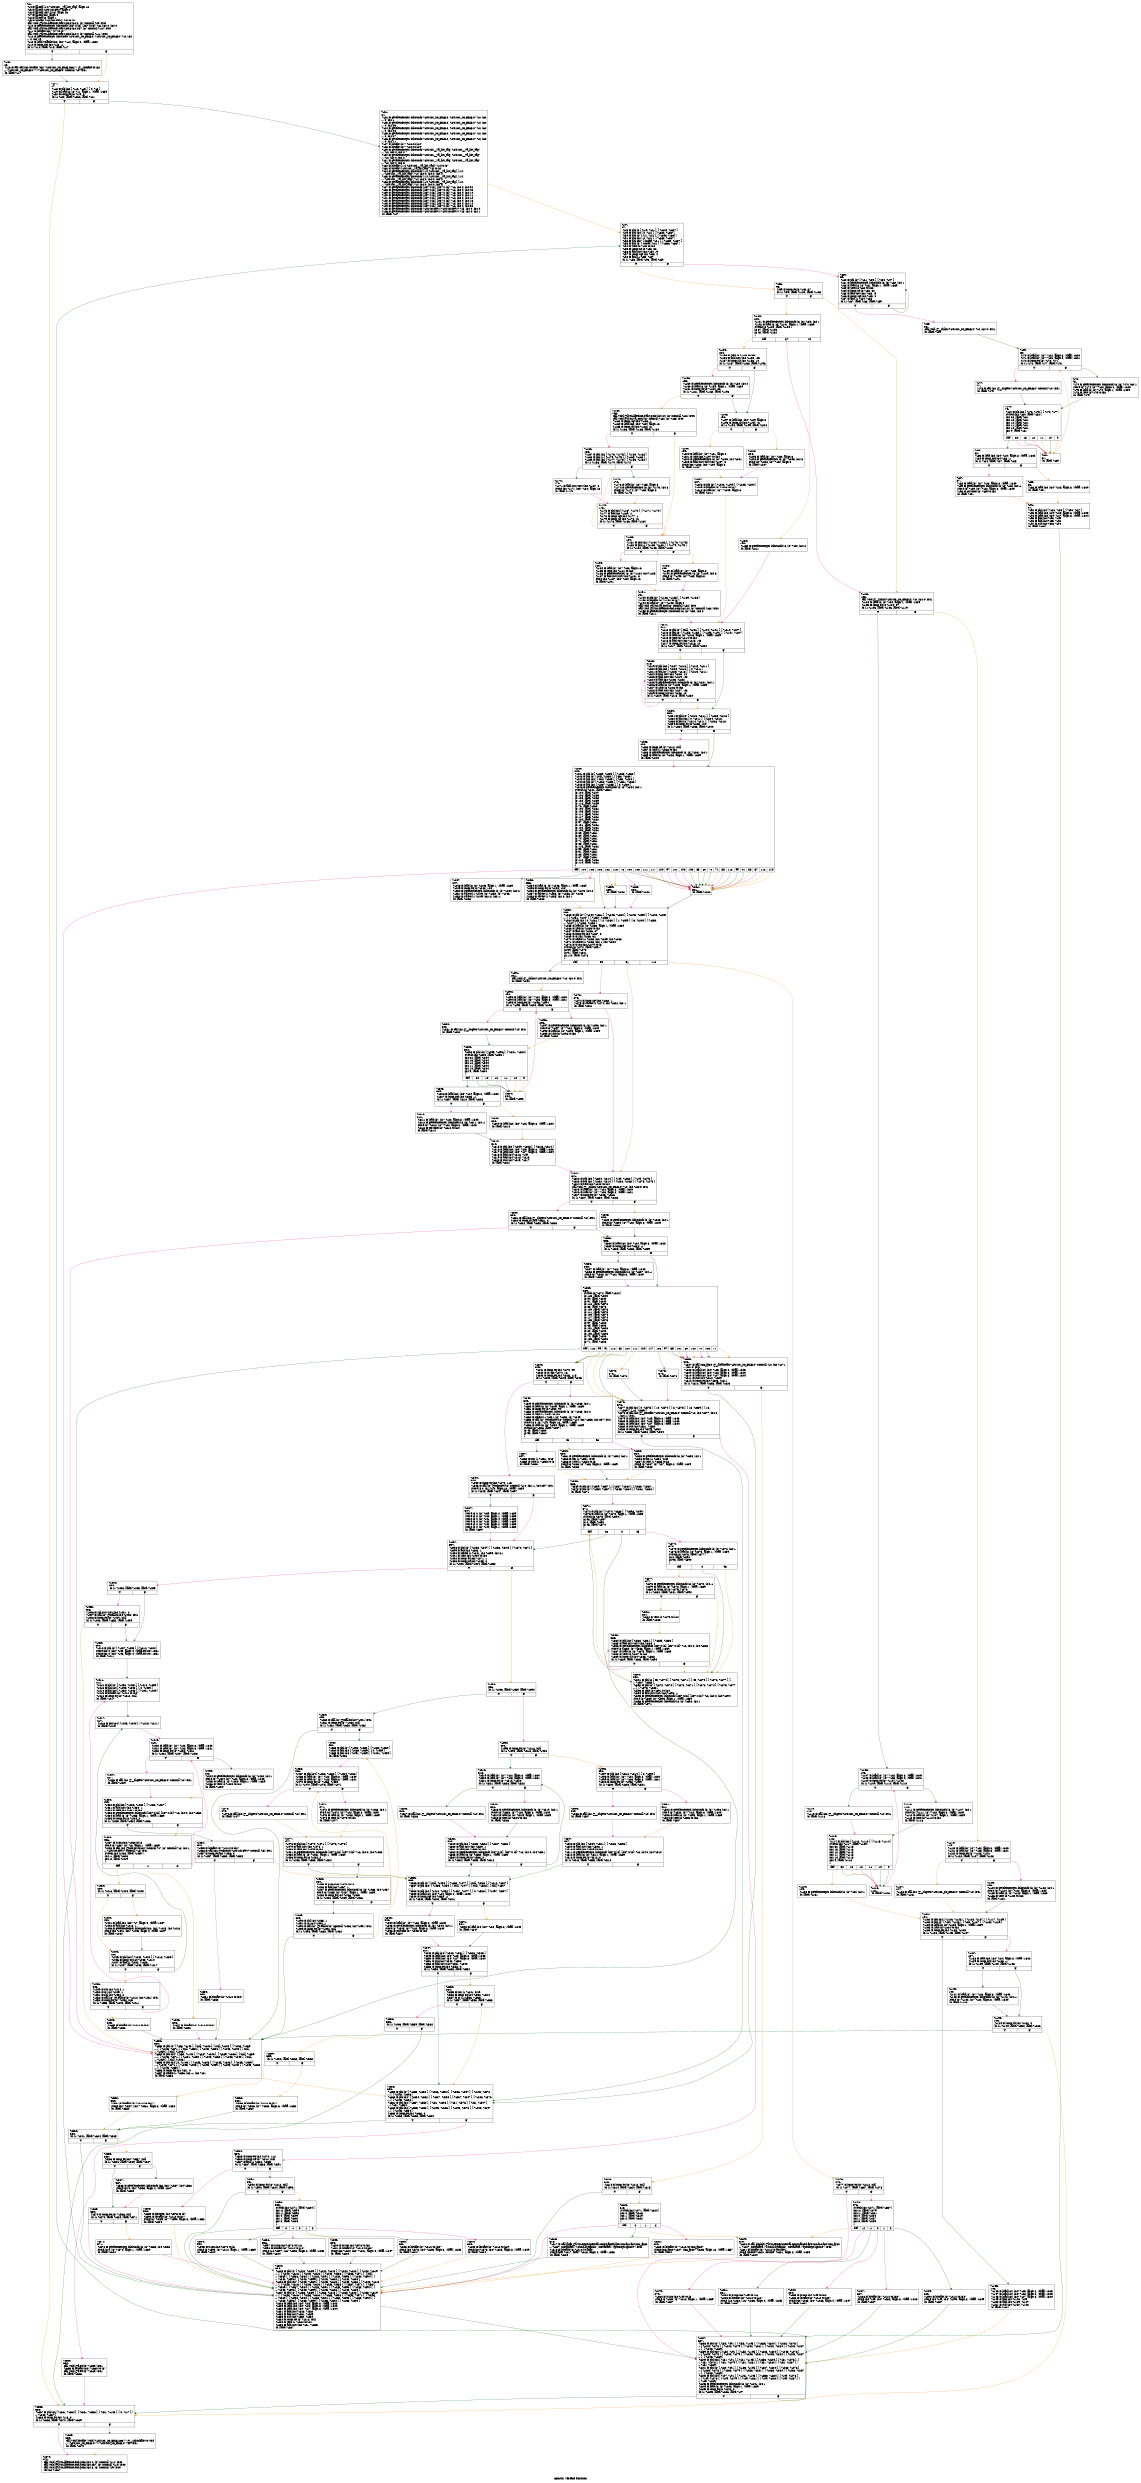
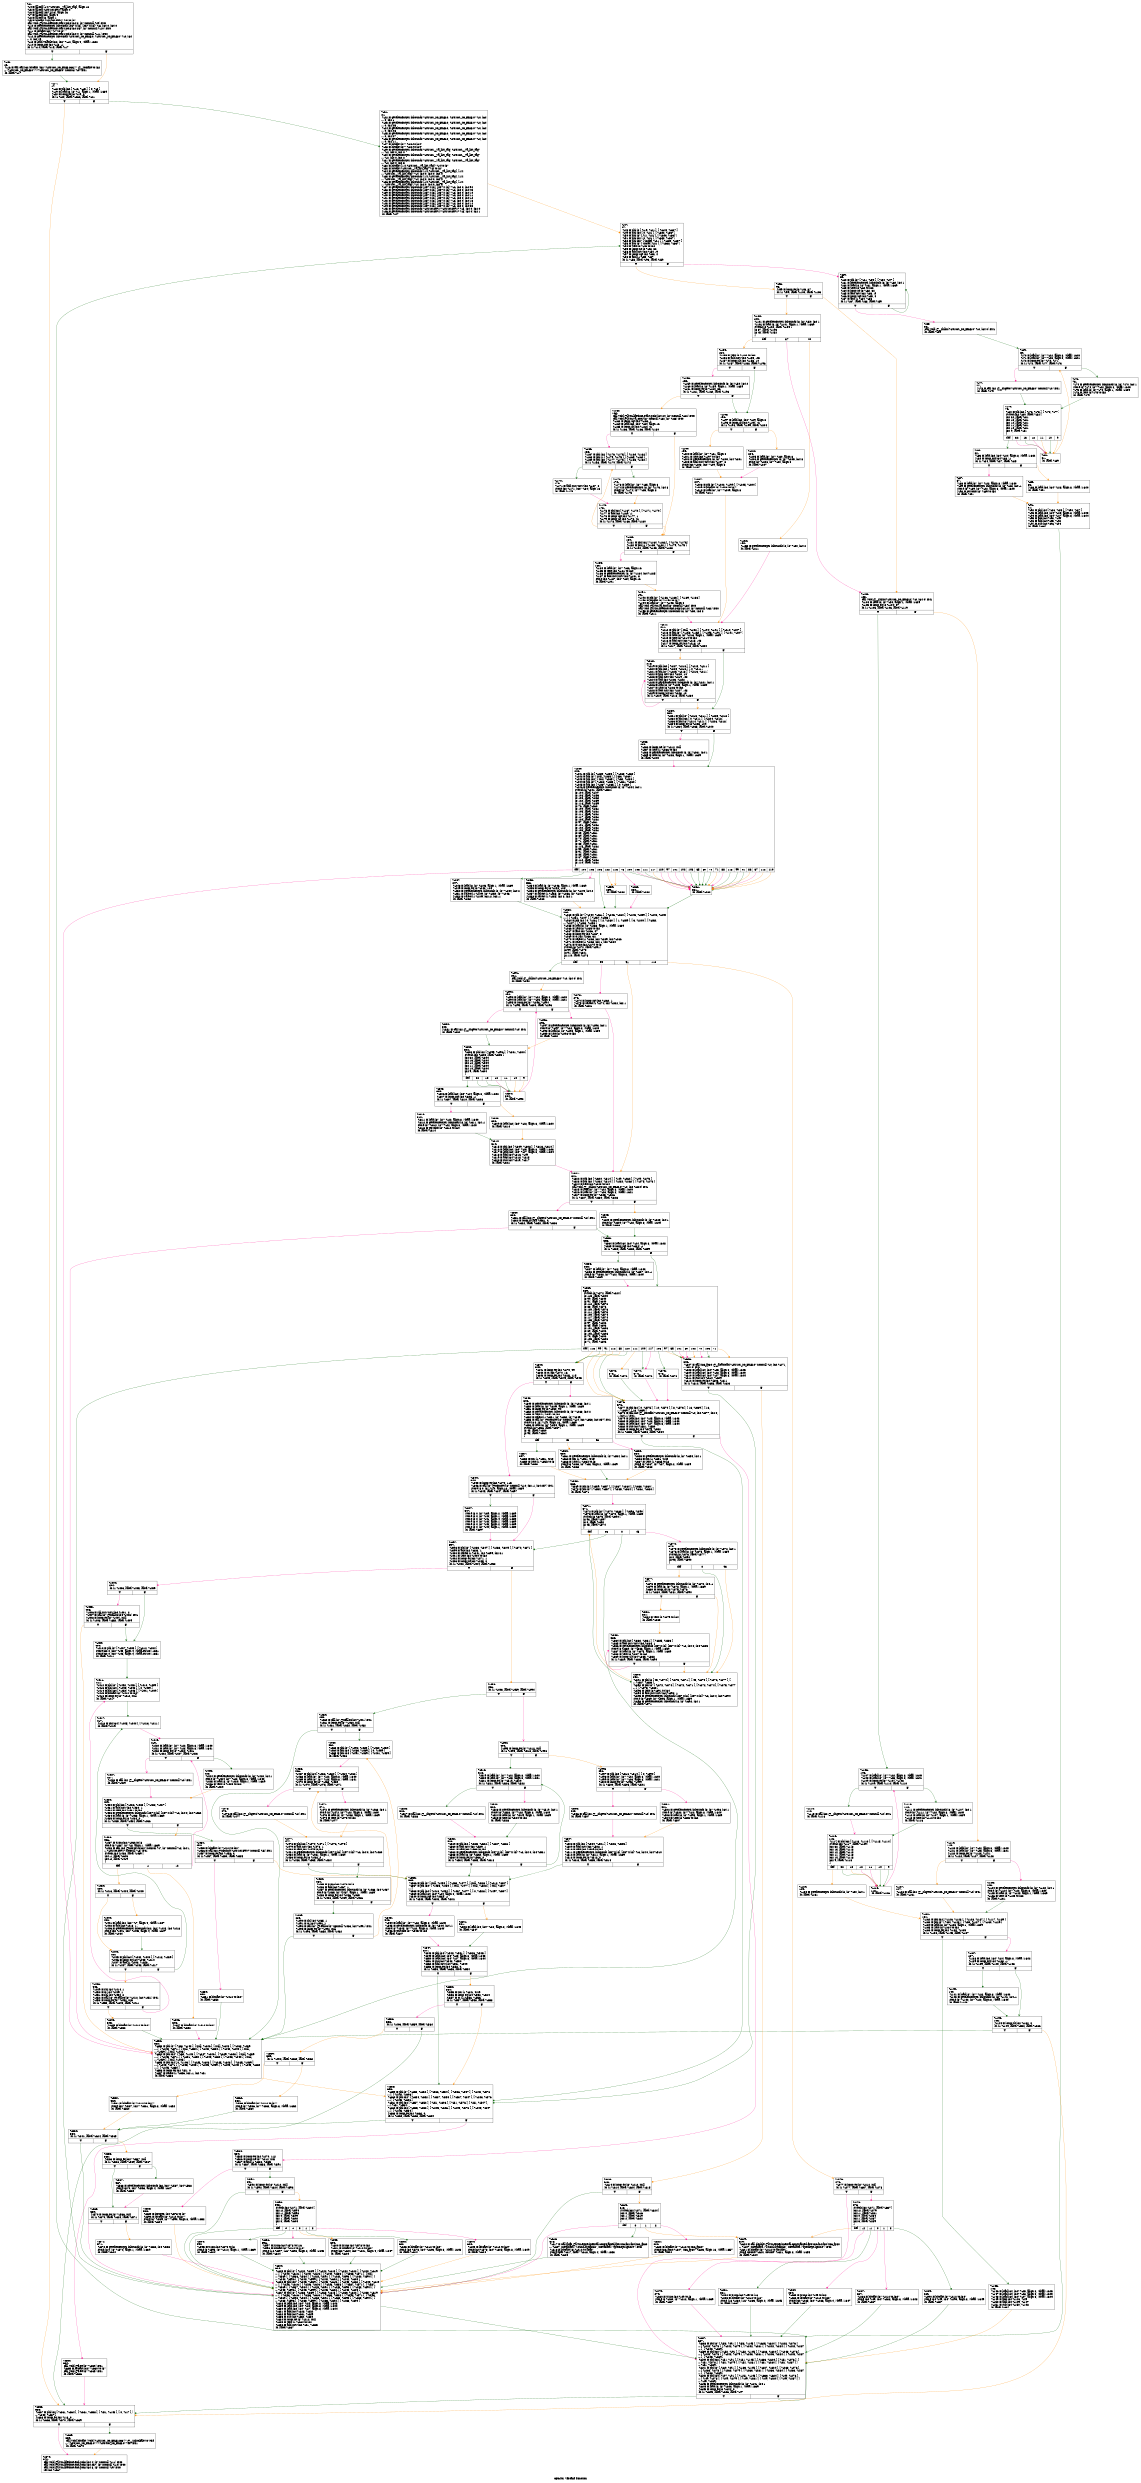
node "%188:": removed
edge "%247:" -> "%262:": added
node "%574:": added
